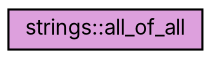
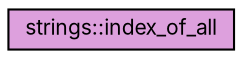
node "strings::all_of_all": label "strings::all_of_all" -> "strings::index_of_all"
